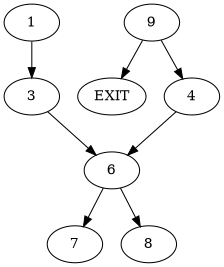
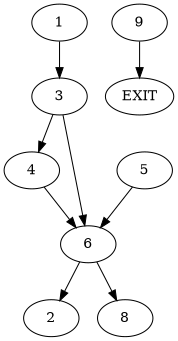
edge "9" -> "4": now "3" -> "4"
node "5": added
node "7": label "7" -> "2"
